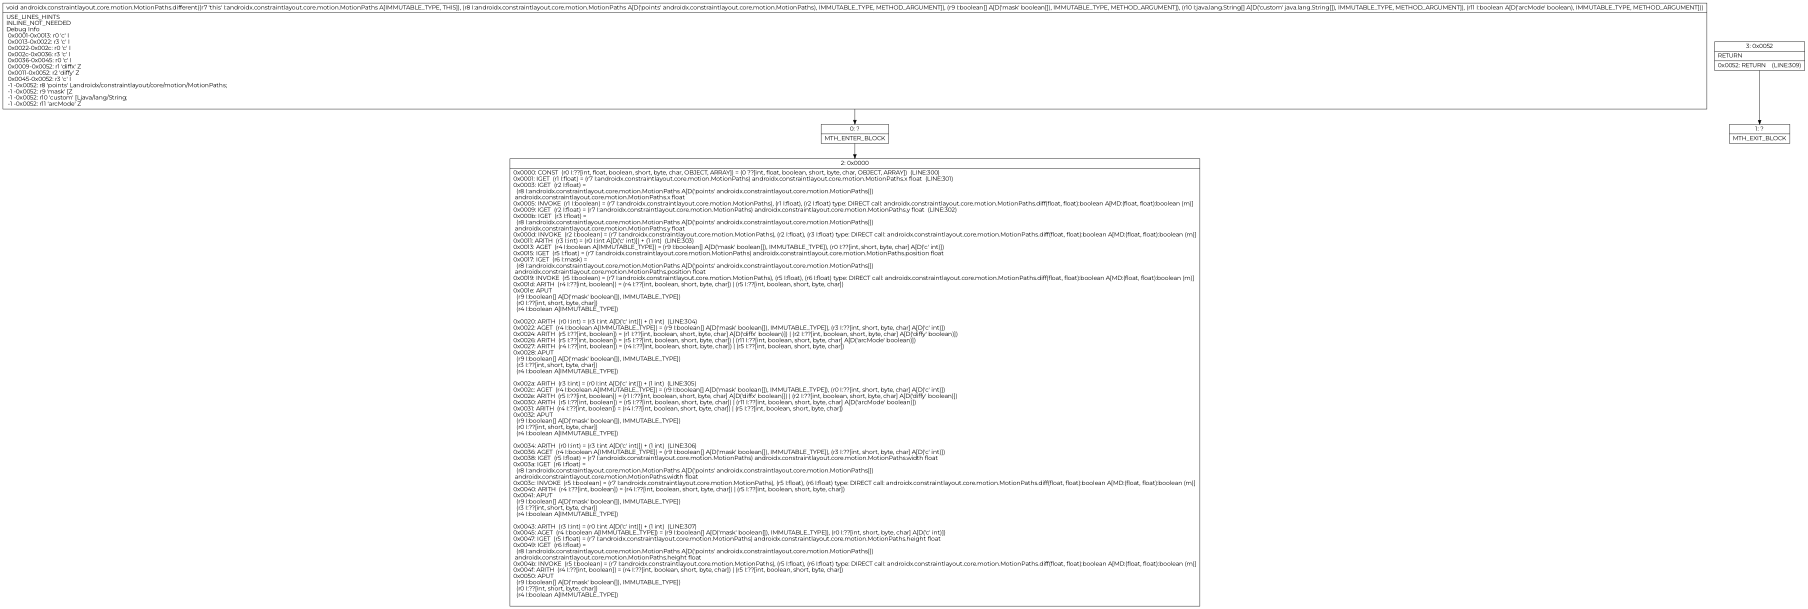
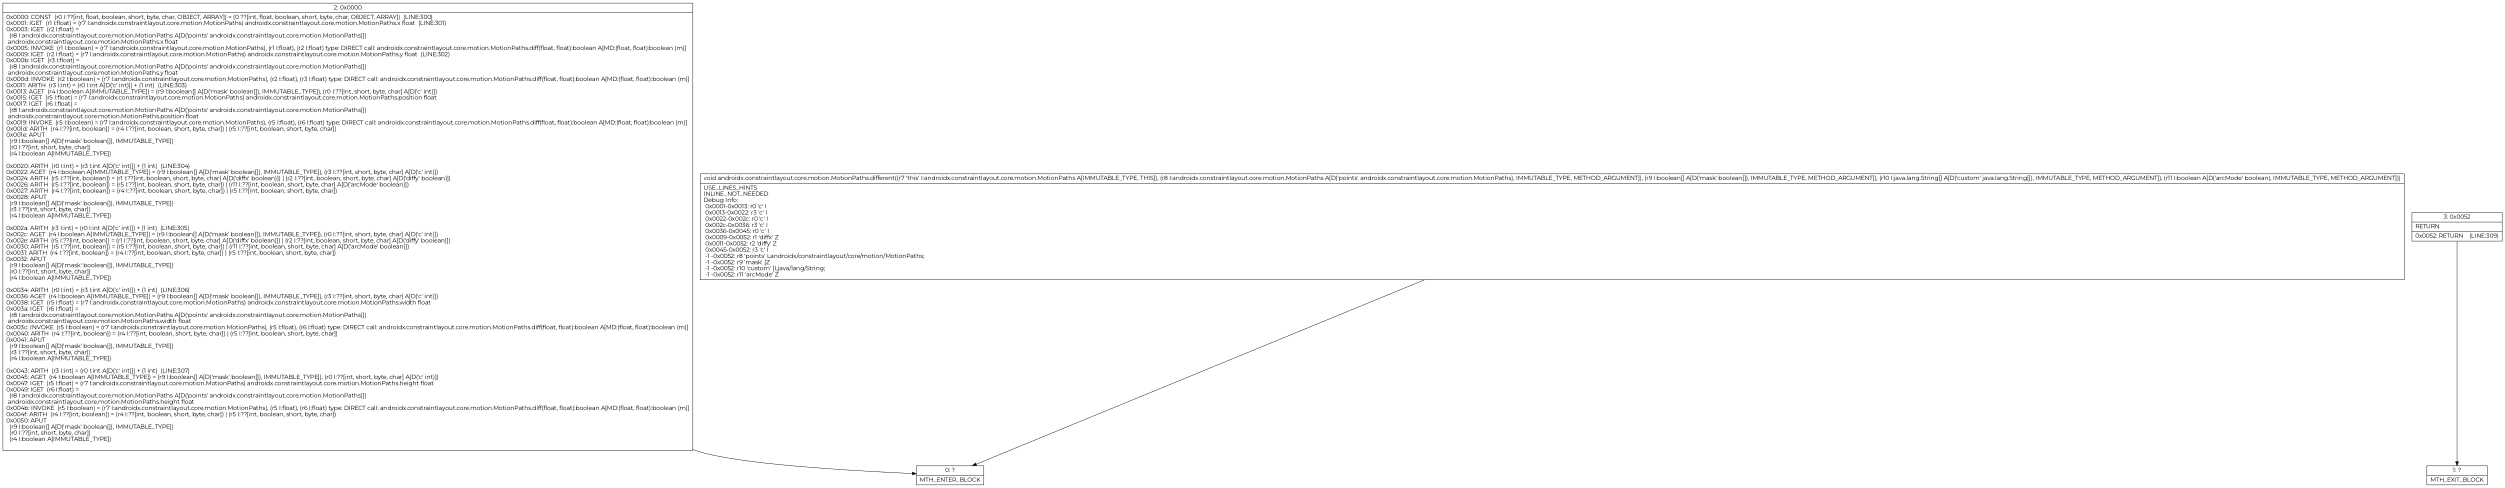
edge "0: ?" -> "2: 0x0000": reversed
node "2: 0x0000": text "0x0017: IGET  (r6 I:mask) =" -> "0x0017: IGET  (r6 I:float) ="
